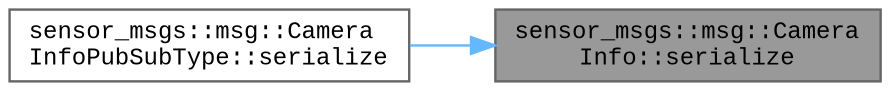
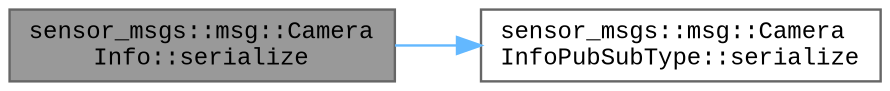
edge "sensor_msgs::msg::Camera InfoPubSubType::serialize" -> "sensor_msgs::msg::Camera Info::serialize": reversed
